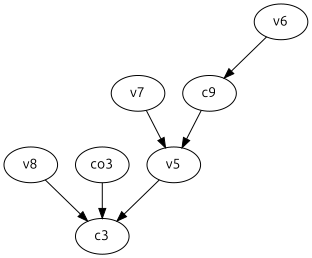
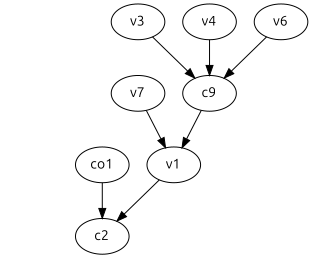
node "v3": added
node "v4": added
node "v8": removed
node "co3": label "co3" -> "co1"
node "v5": label "v5" -> "v1"
node "c3": label "c3" -> "c2"
